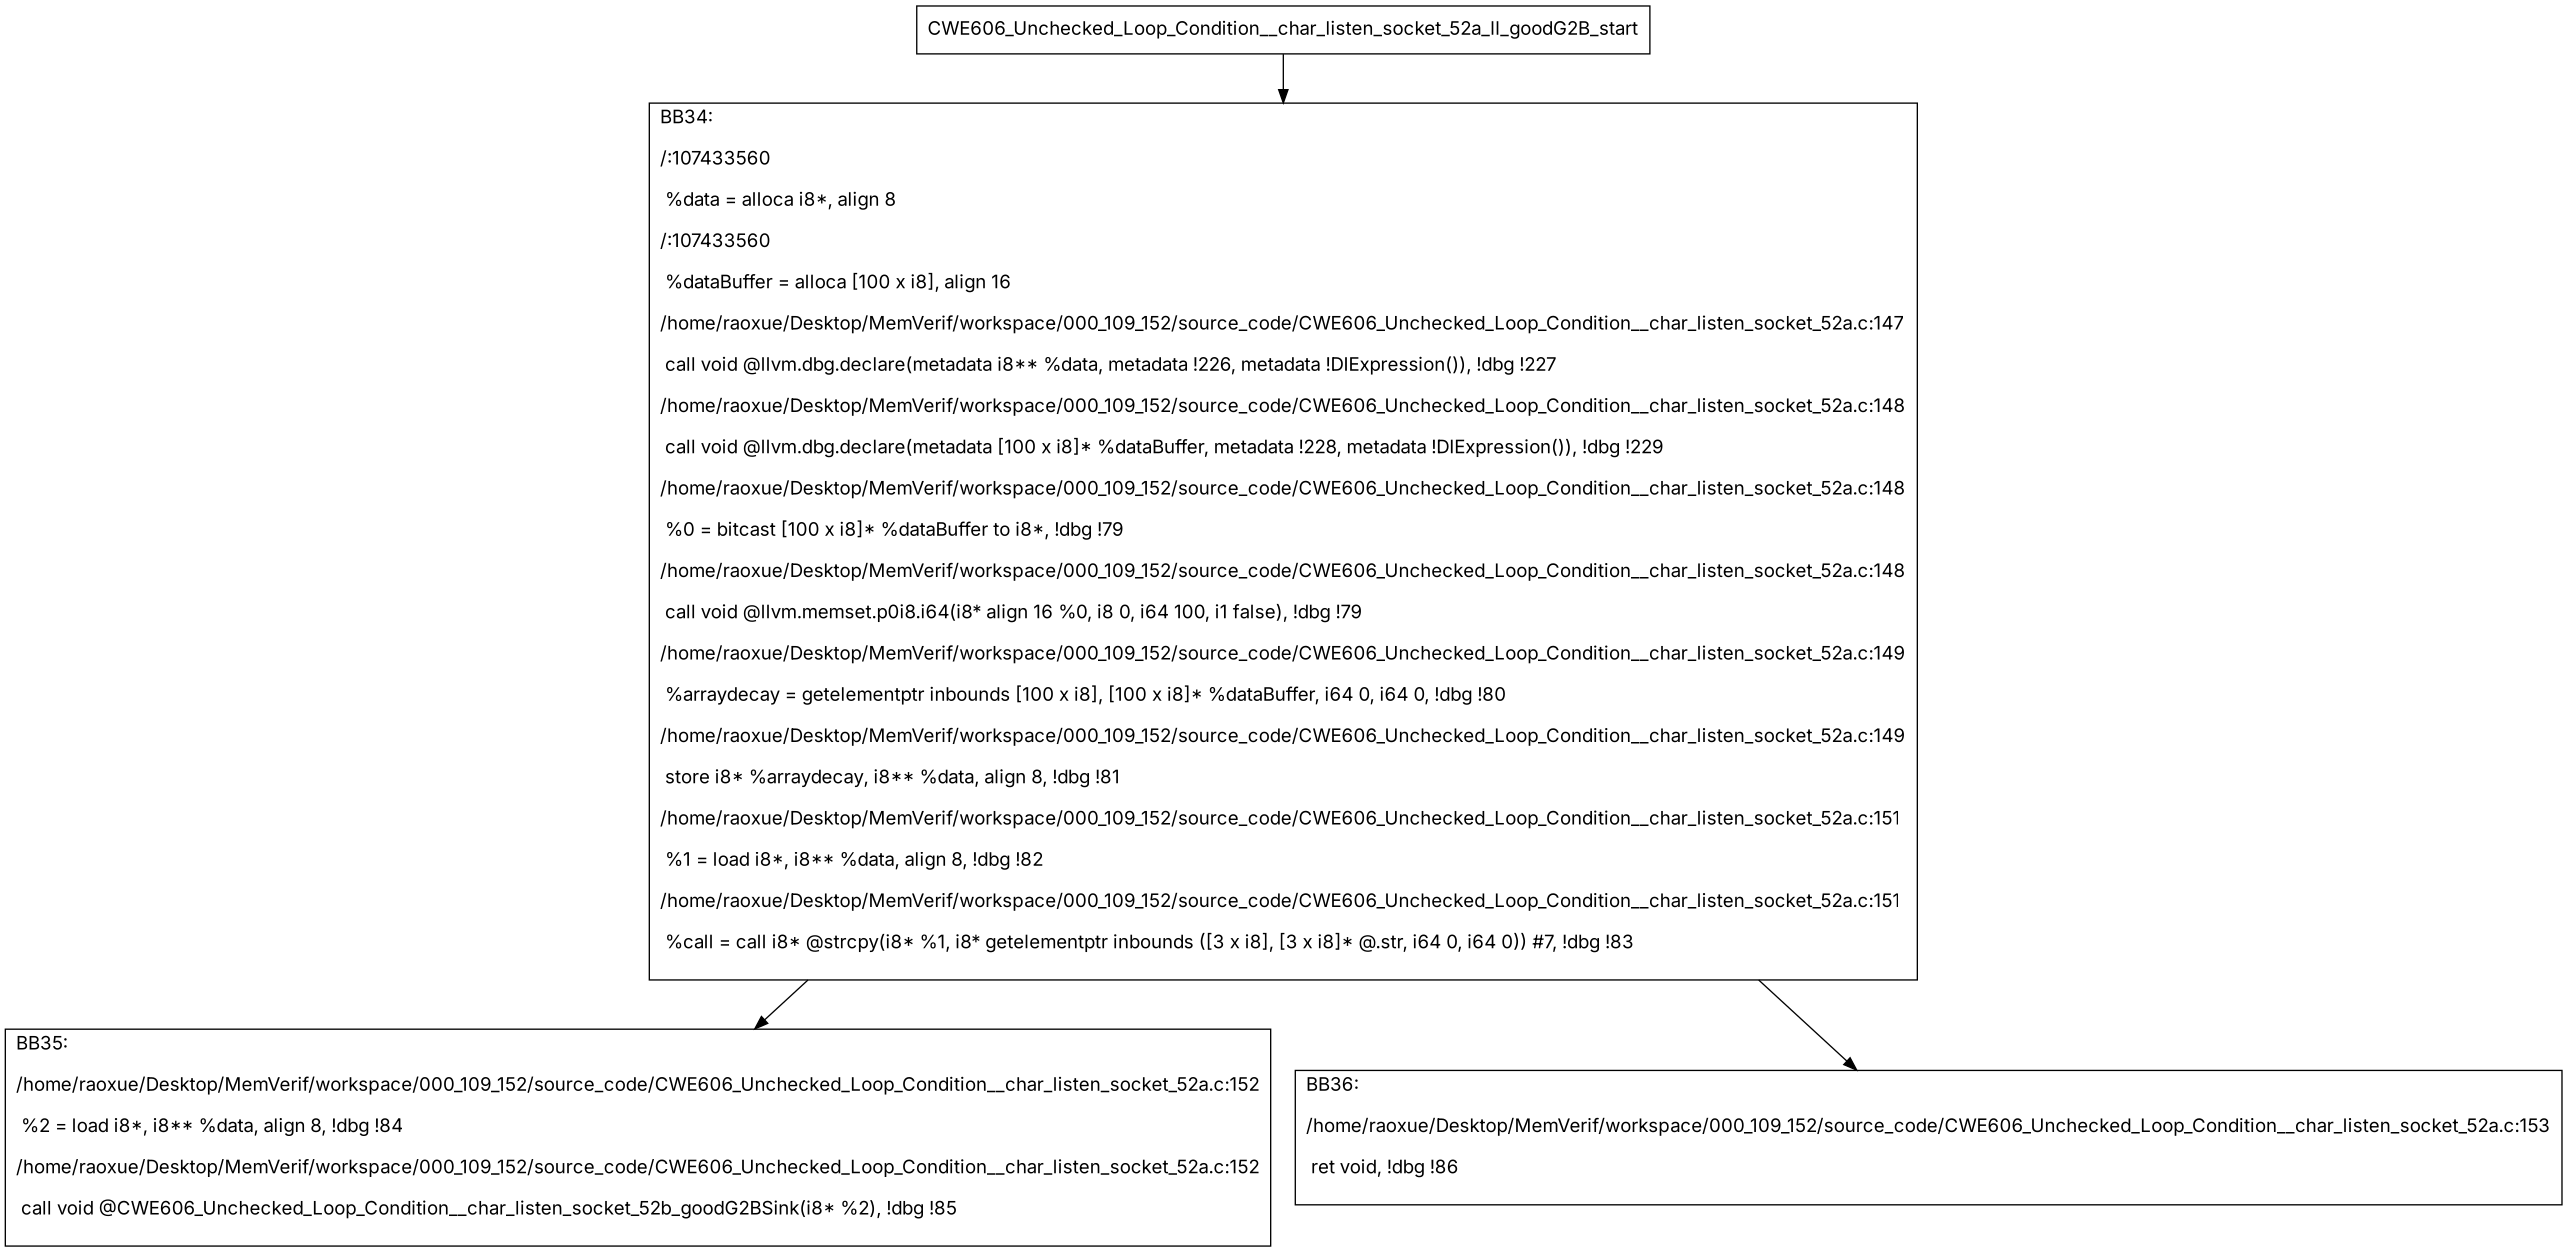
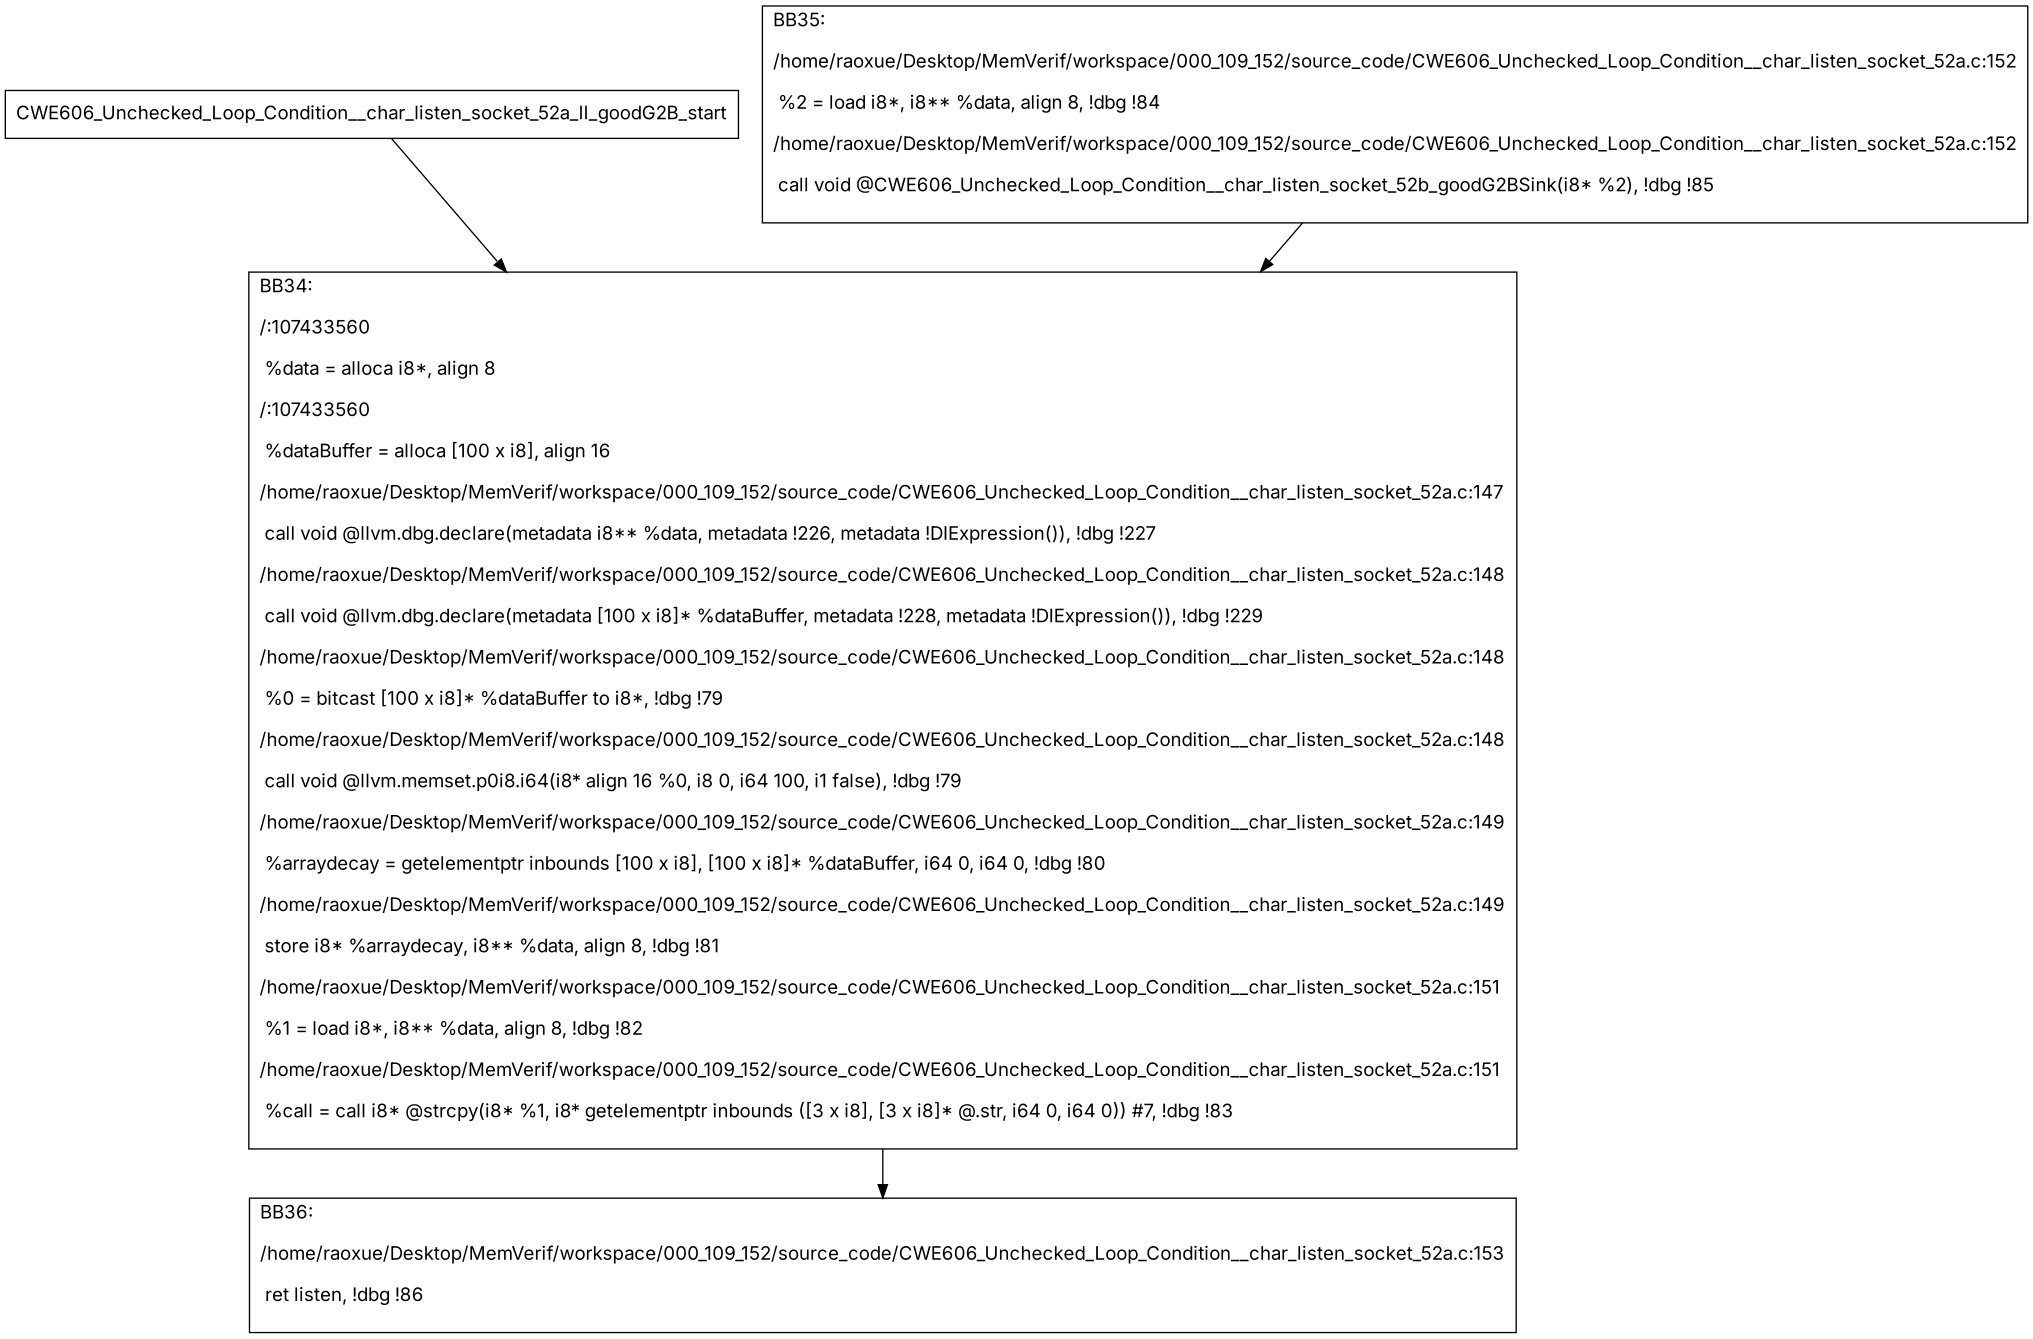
edge "BB34:" -> "BB35:": reversed
node "BB36:": text "ret void, !dbg !86" -> "ret listen, !dbg !86"
